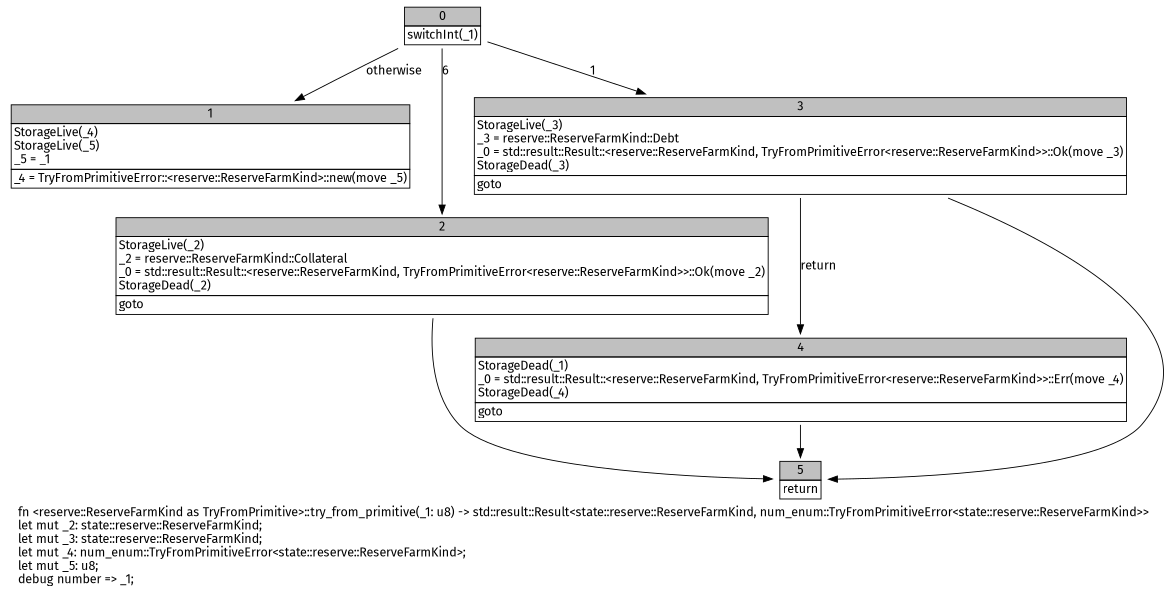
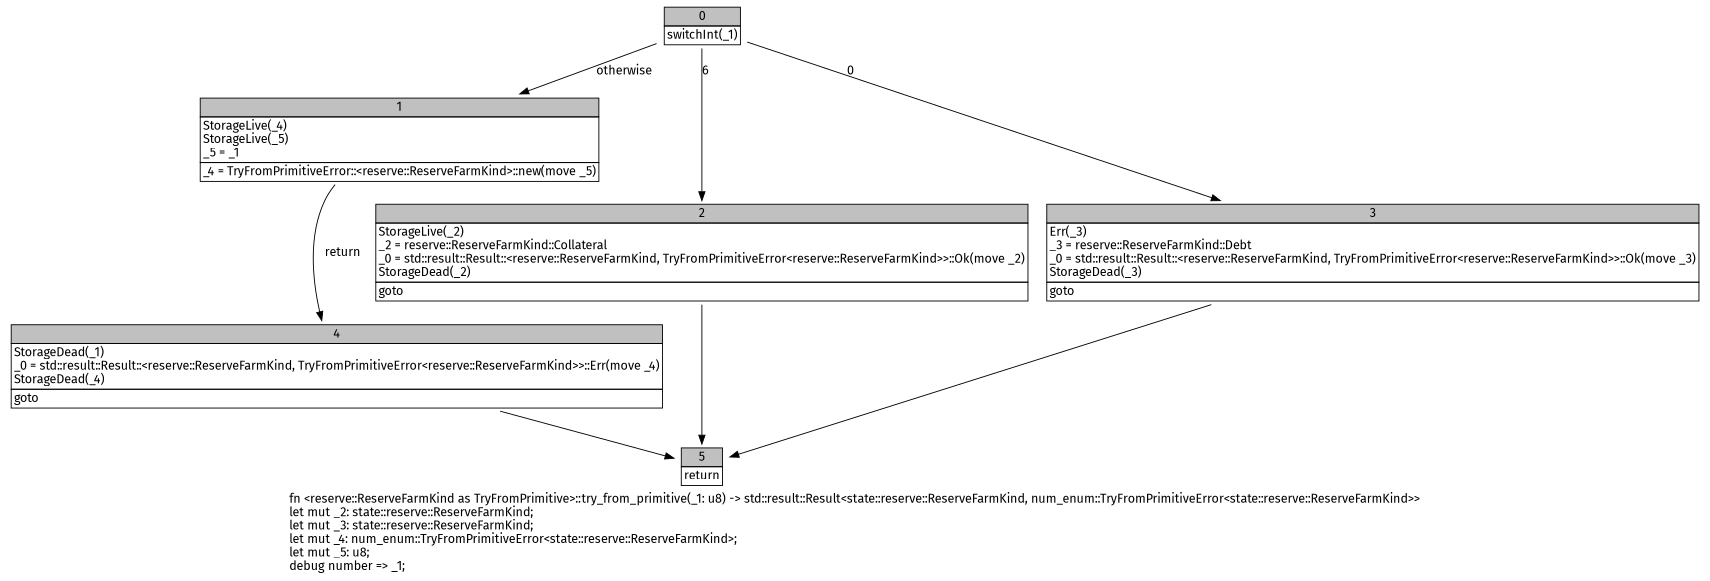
edge "0" -> "3": label "1" -> "0"
node "3": text "StorageLive(_3)" -> "Err(_3)"
edge "3" -> "4": now "1" -> "4"
